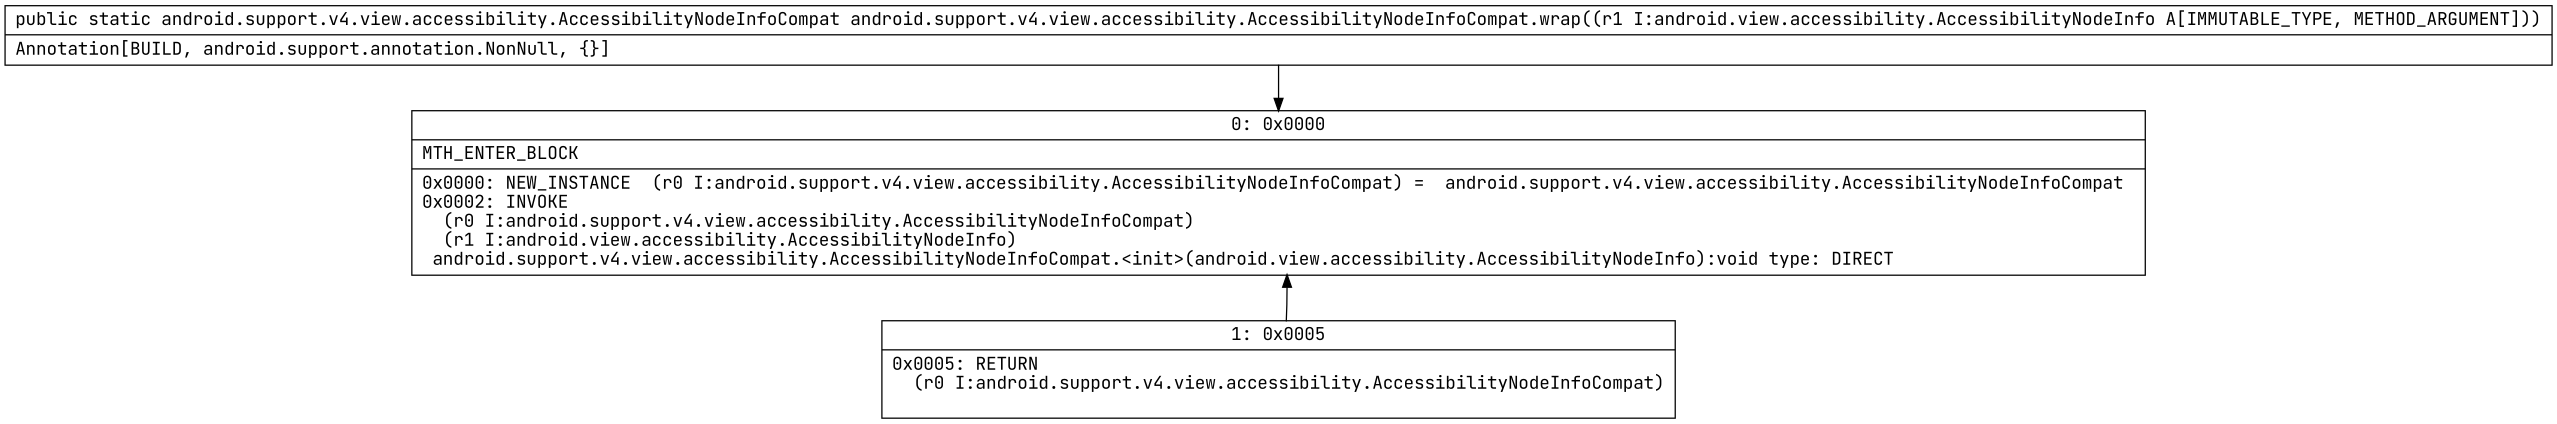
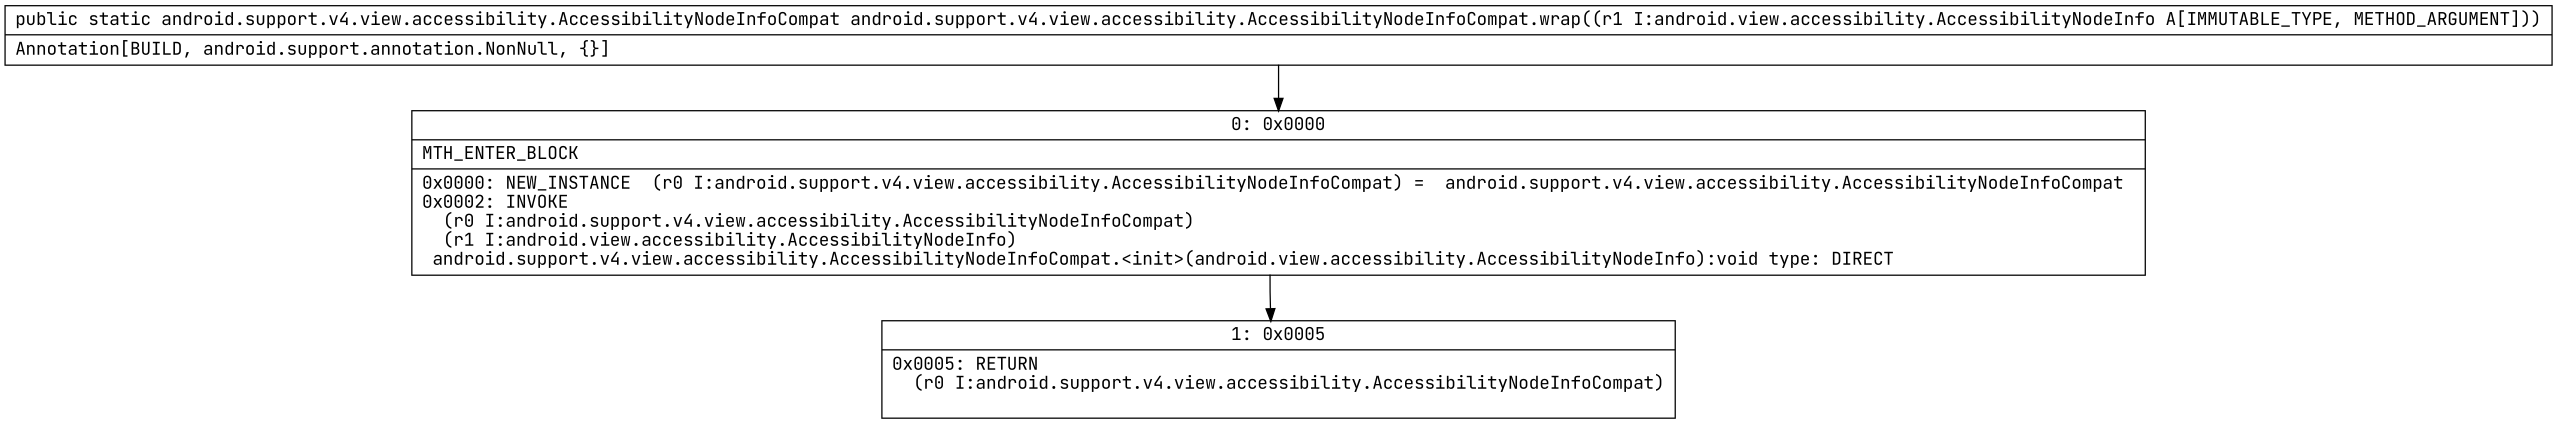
edge "1: 0x0005" -> "0: 0x0000": reversed
